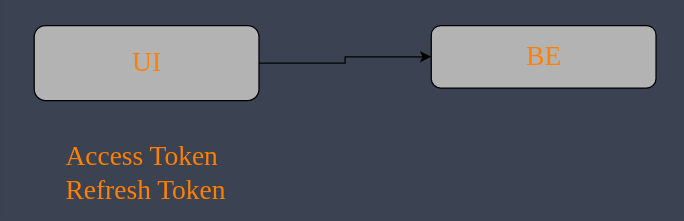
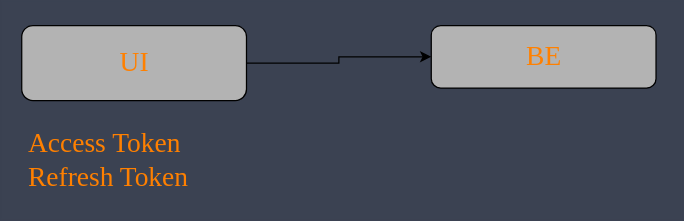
node "UI": moved (146, 63) -> (134, 63)
node "Access Token Refresh Token": moved (184, 173) -> (146, 161)
